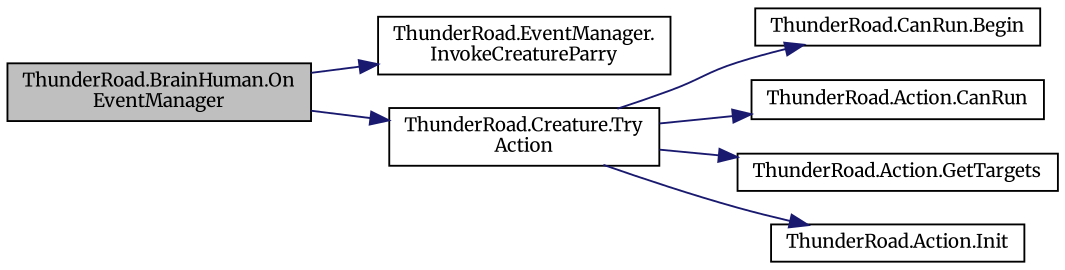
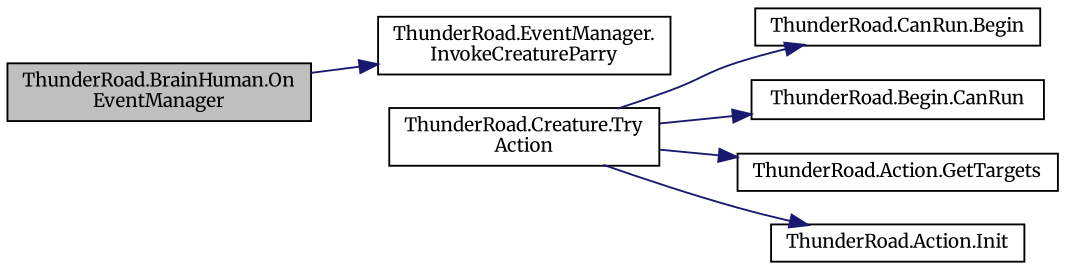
node "ThunderRoad.Action.CanRun": label "ThunderRoad.Action.CanRun" -> "ThunderRoad.Begin.CanRun"
edge "ThunderRoad.BrainHuman.On EventManager" -> "ThunderRoad.Creature.Try Action": removed
